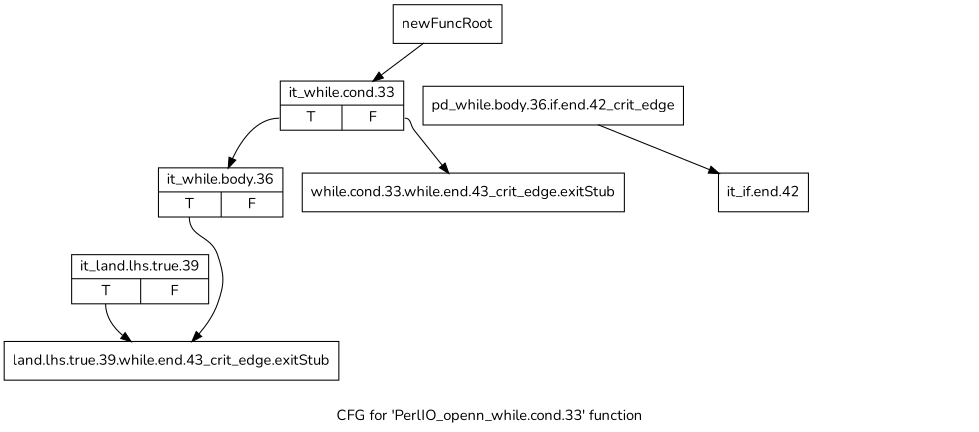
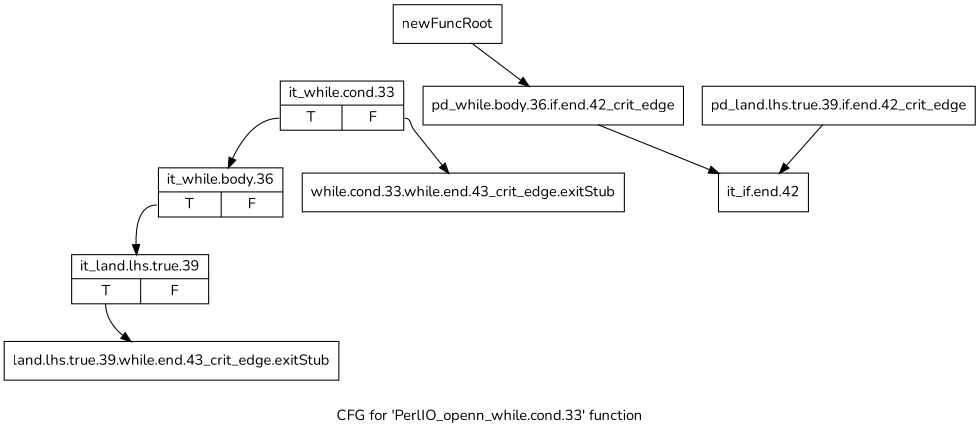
edge "newFuncRoot" -> "it_while.cond.33": now "newFuncRoot" -> "pd_while.body.36.if.end.42_crit_edge"
node "pd_land.lhs.true.39.if.end.42_crit_edge": added
edge "it_while.body.36" -> "land.lhs.true.39.while.end.43_crit_edge.exitStub": now "it_while.body.36" -> "it_land.lhs.true.39"
